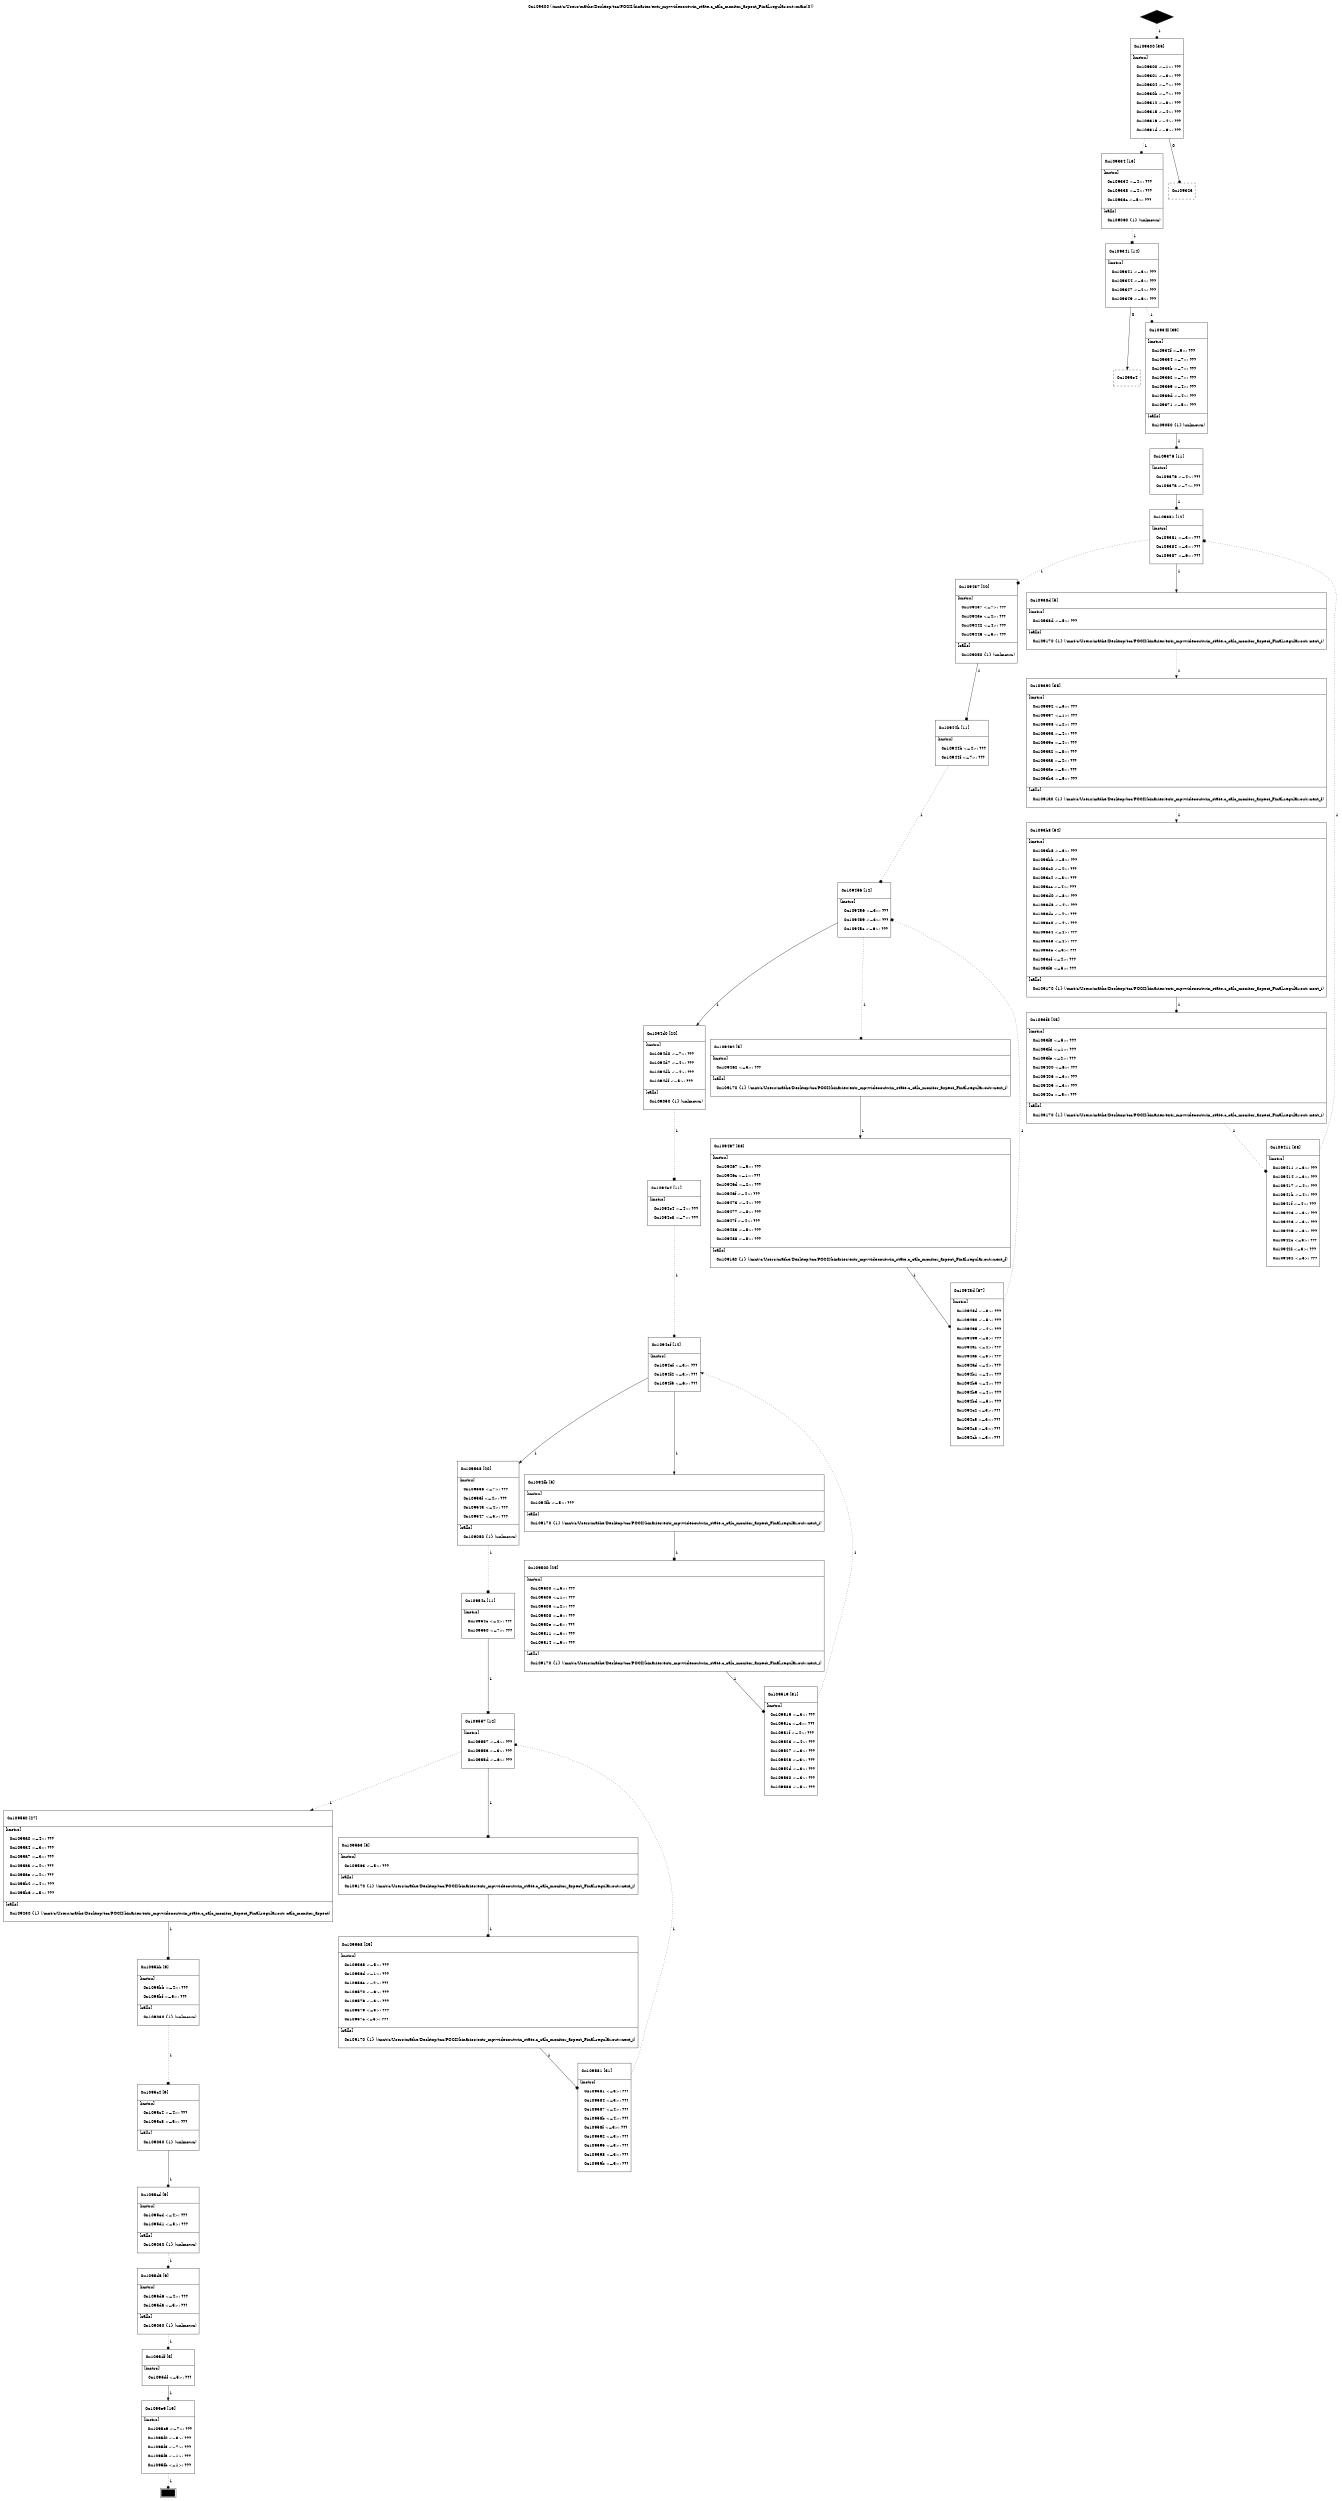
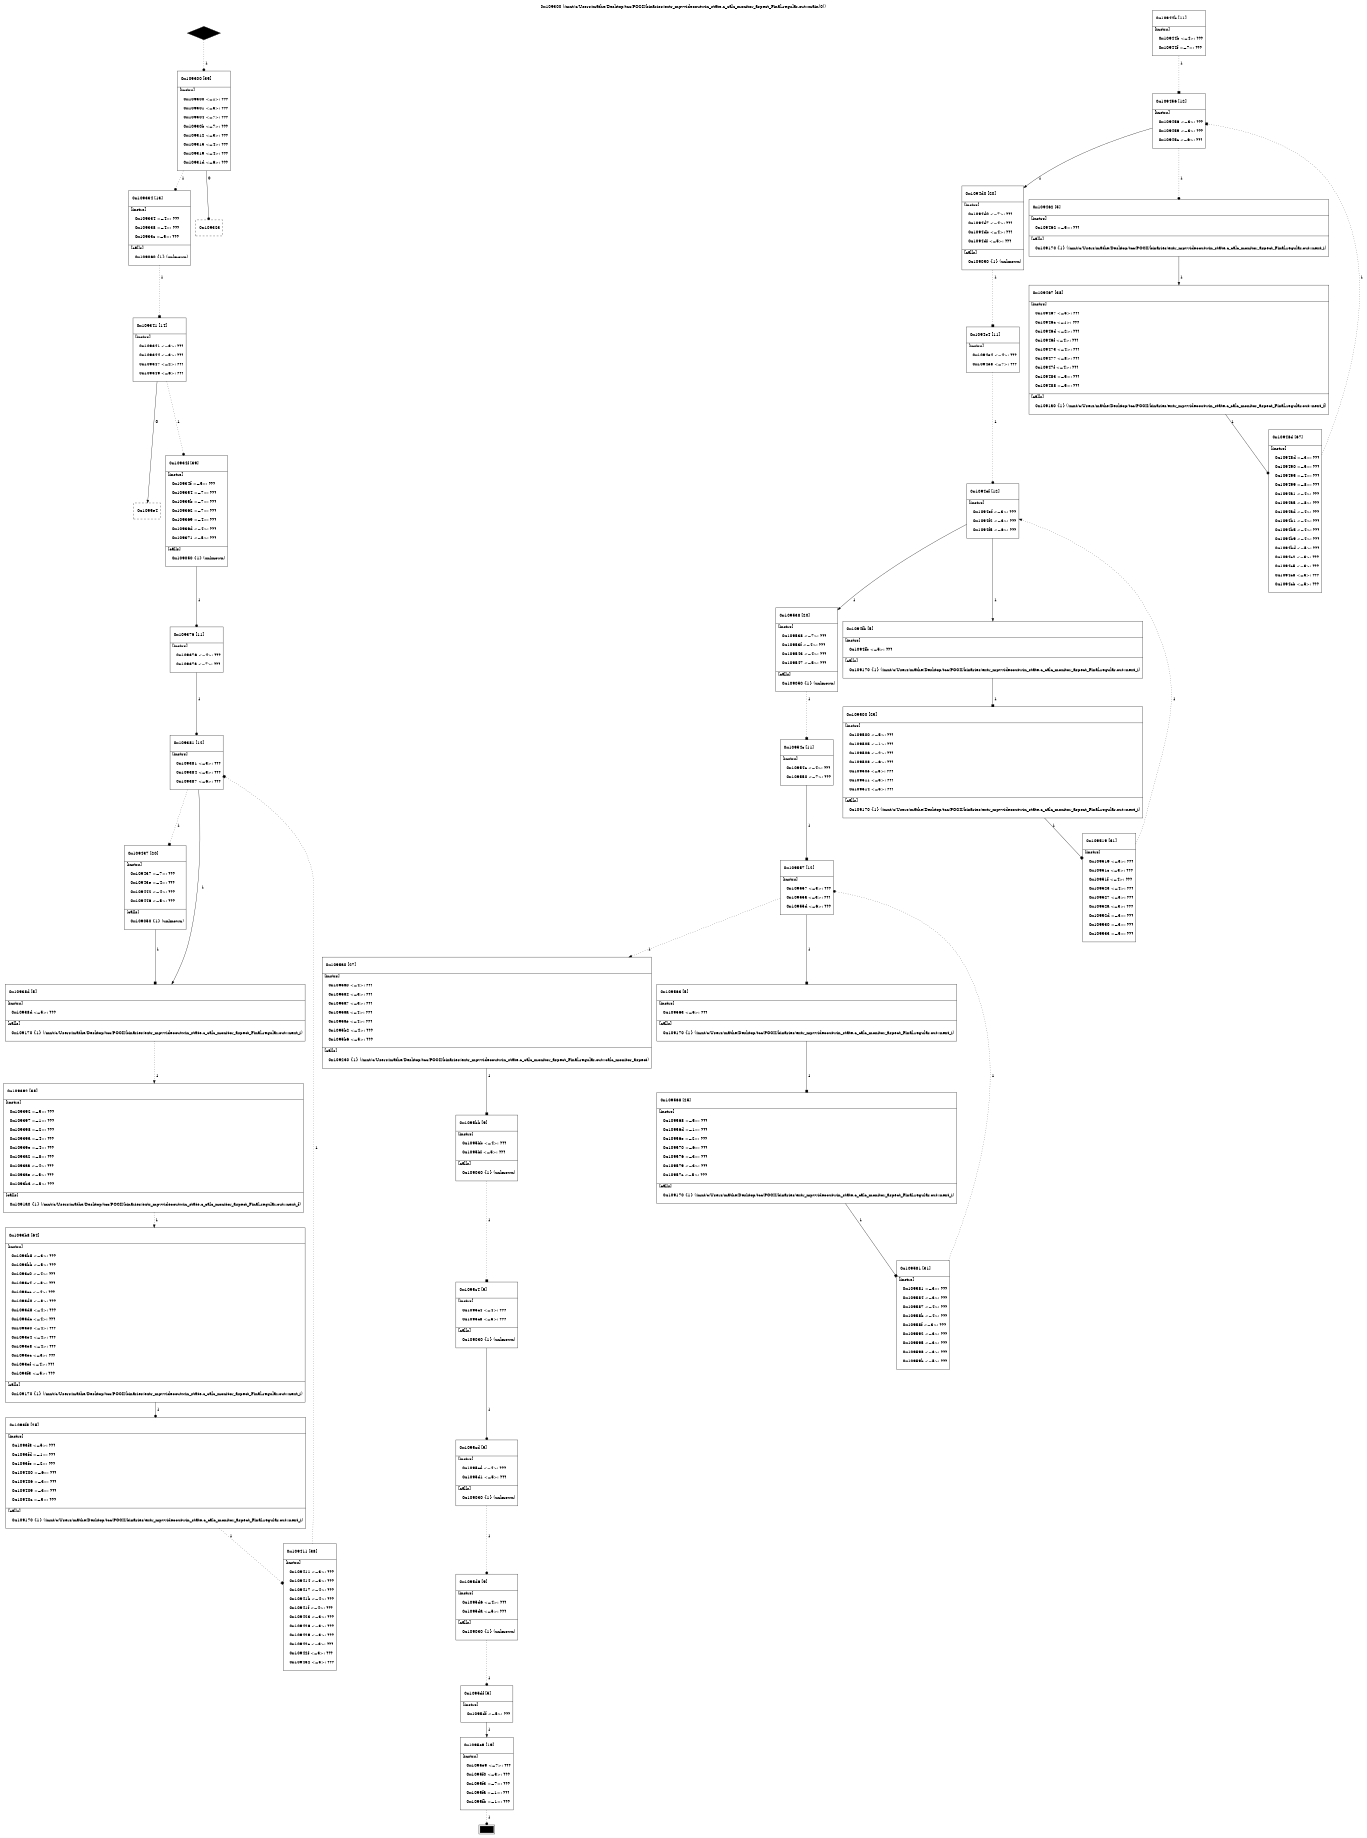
edge "0x109437 [20]" -> "0x10944b [11]": now "0x109437 [20]" -> "0x10938d [5]"
